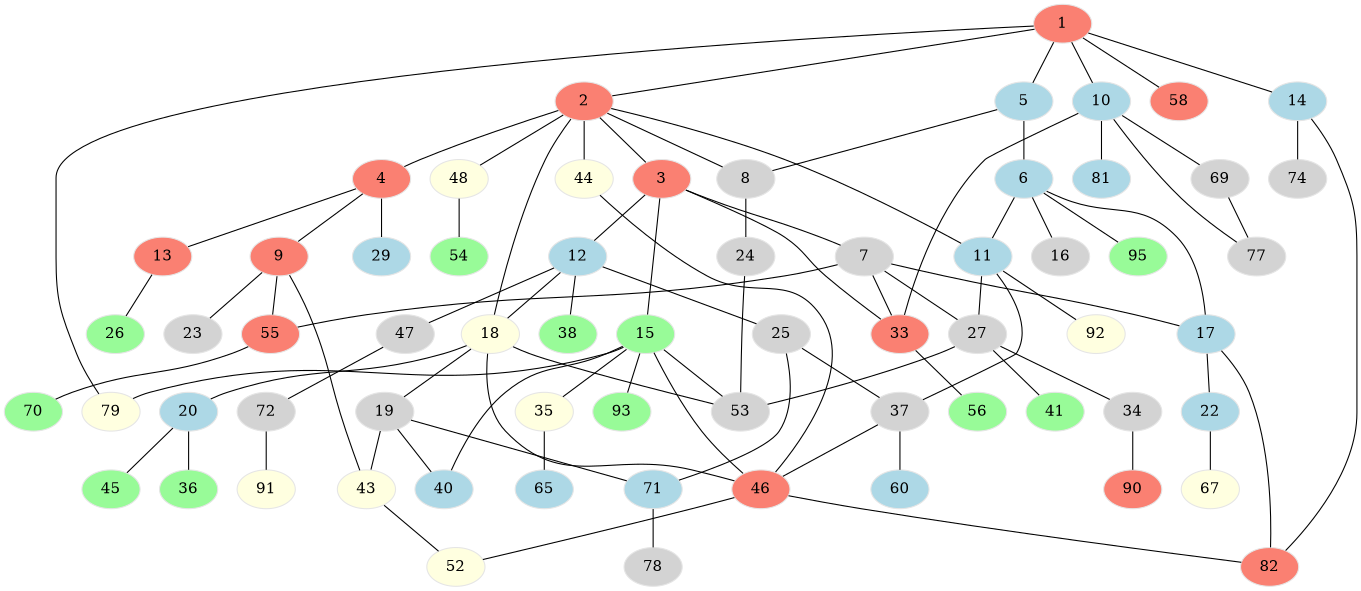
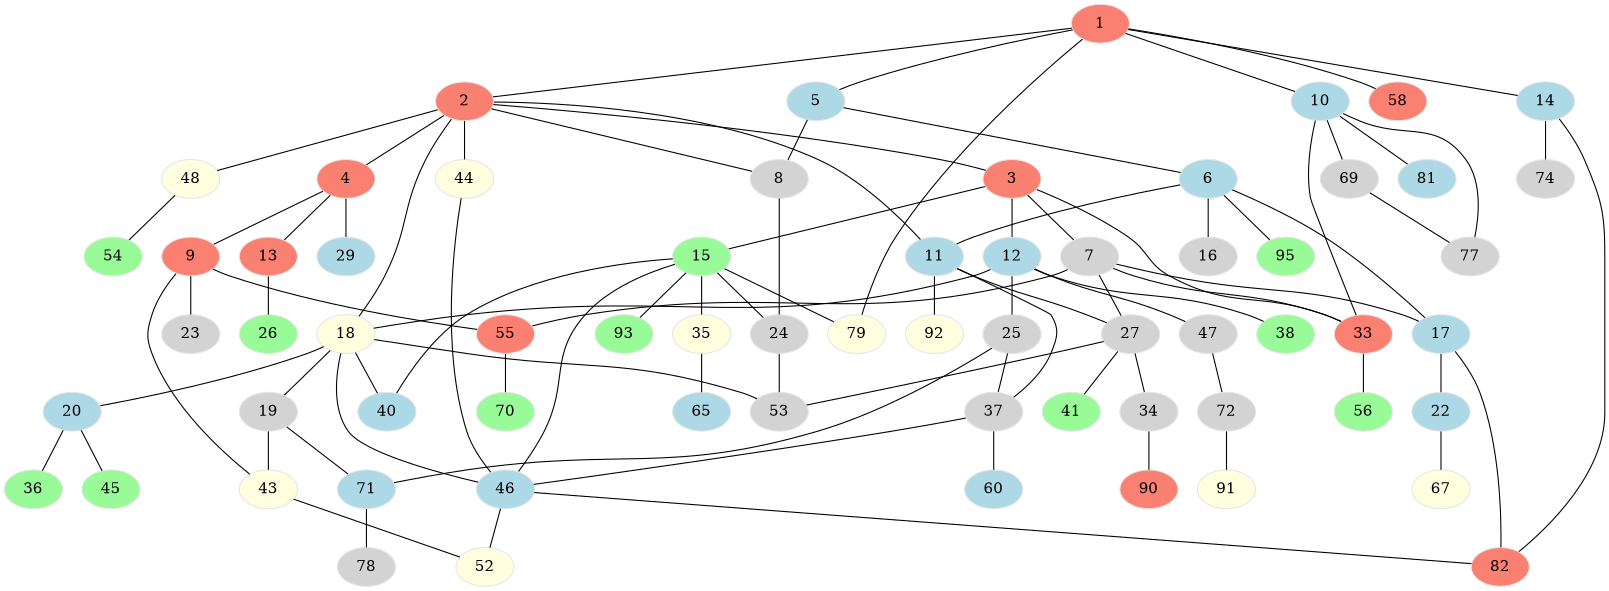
edge "15" -- "53": now "15" -- "24"
edge "19" -- "40": now "18" -- "40"
node "46": fillcolor salmon -> lightblue
